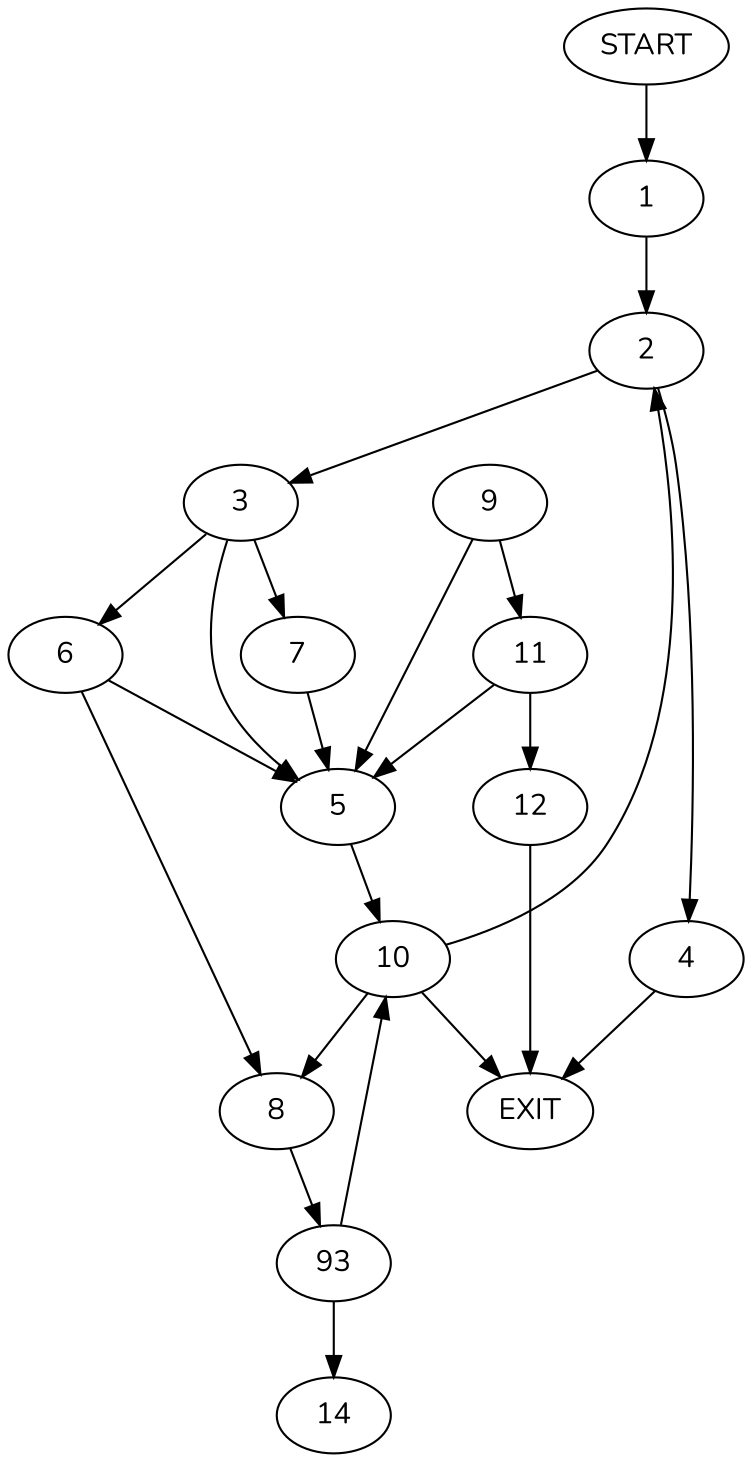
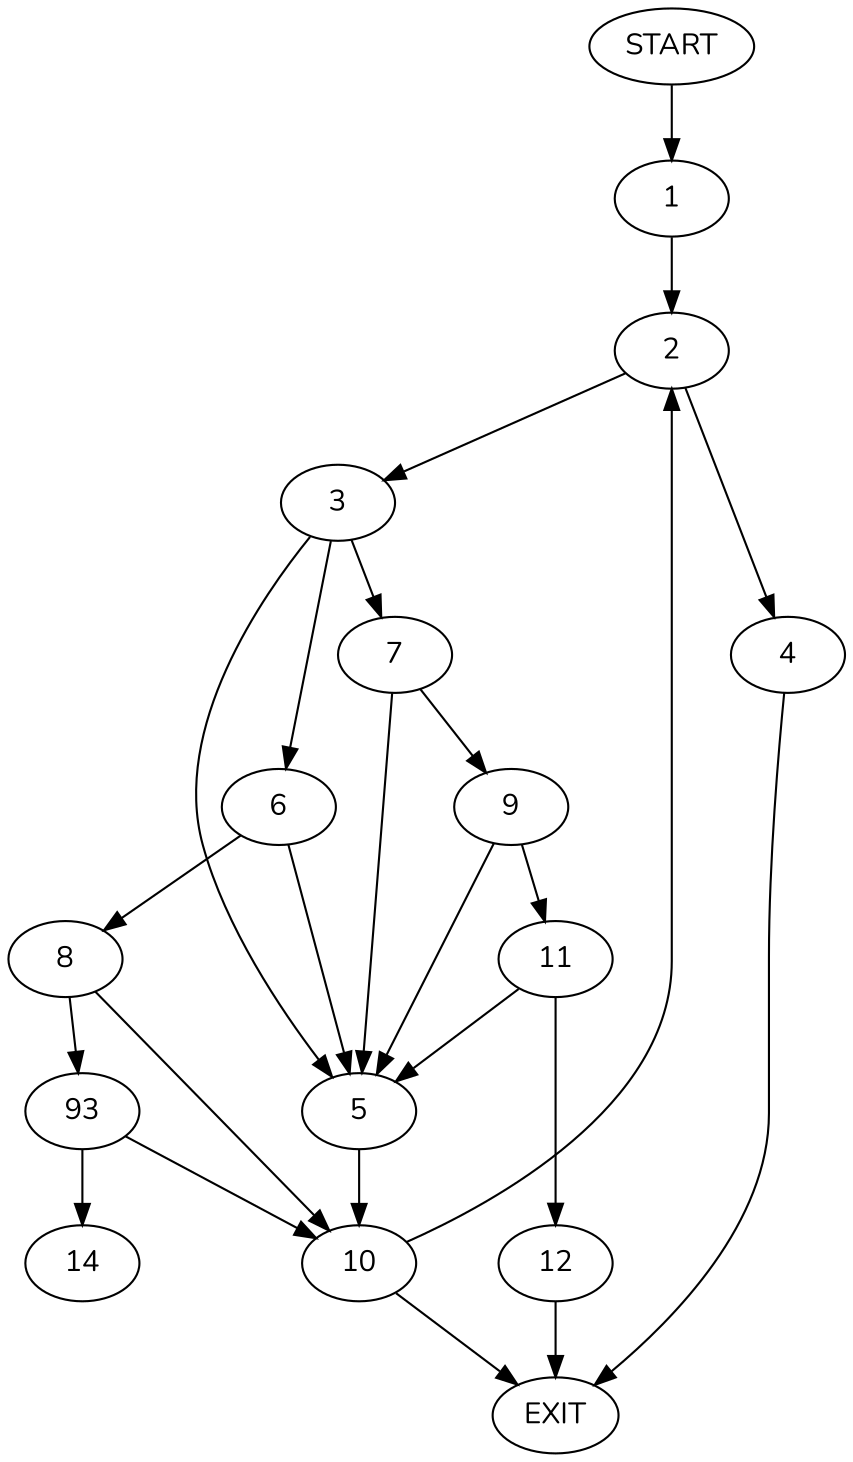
edge "7" -> "9": added
edge "10" -> "8": reversed
